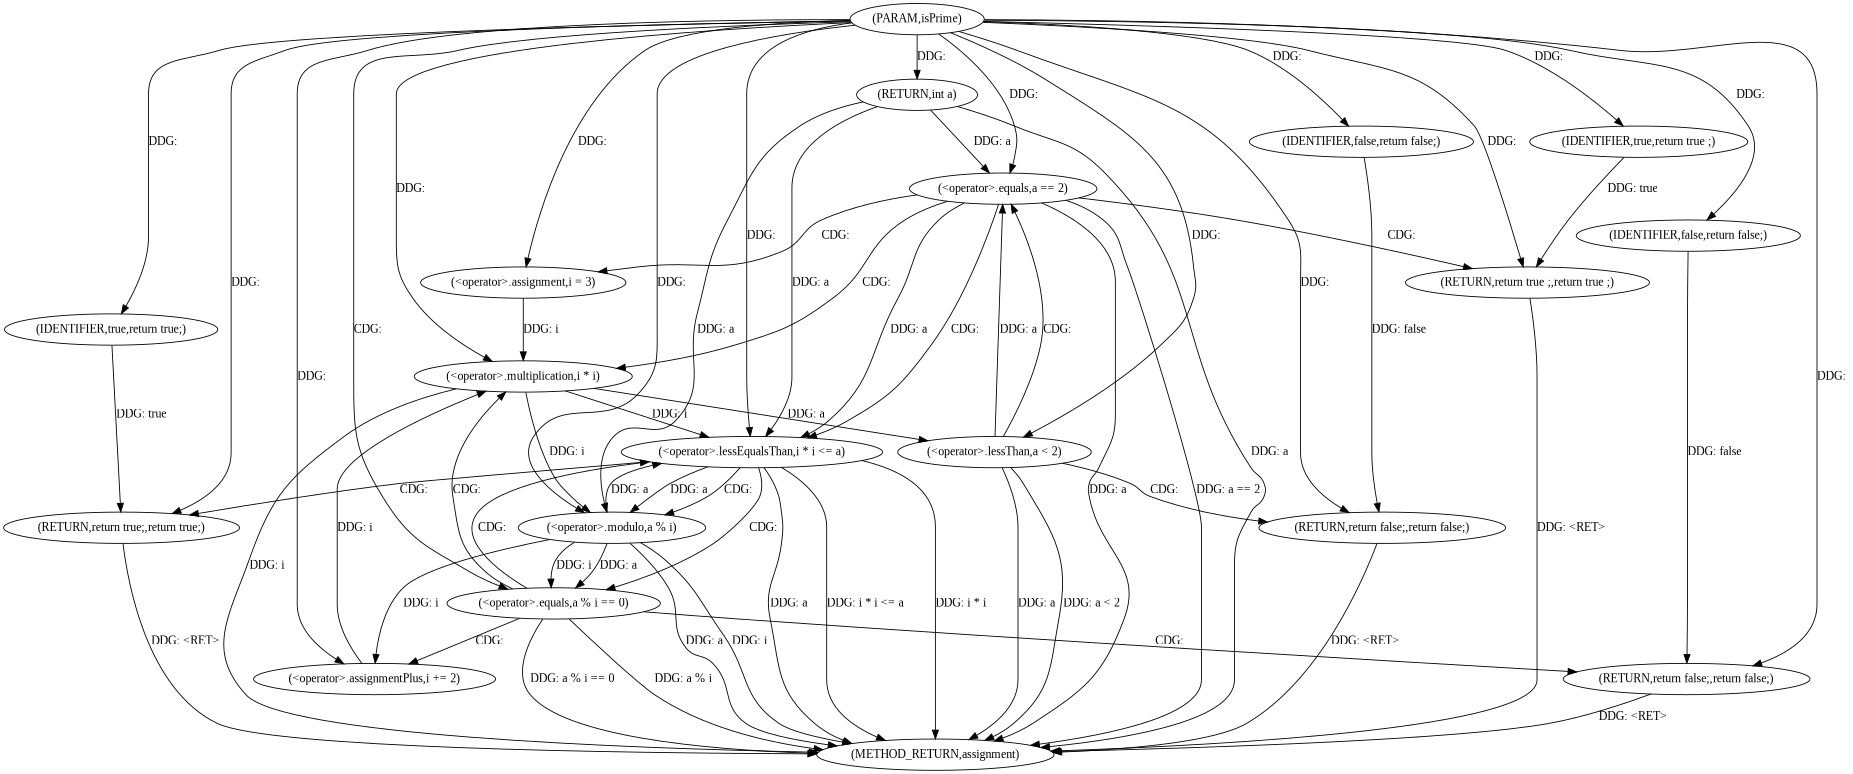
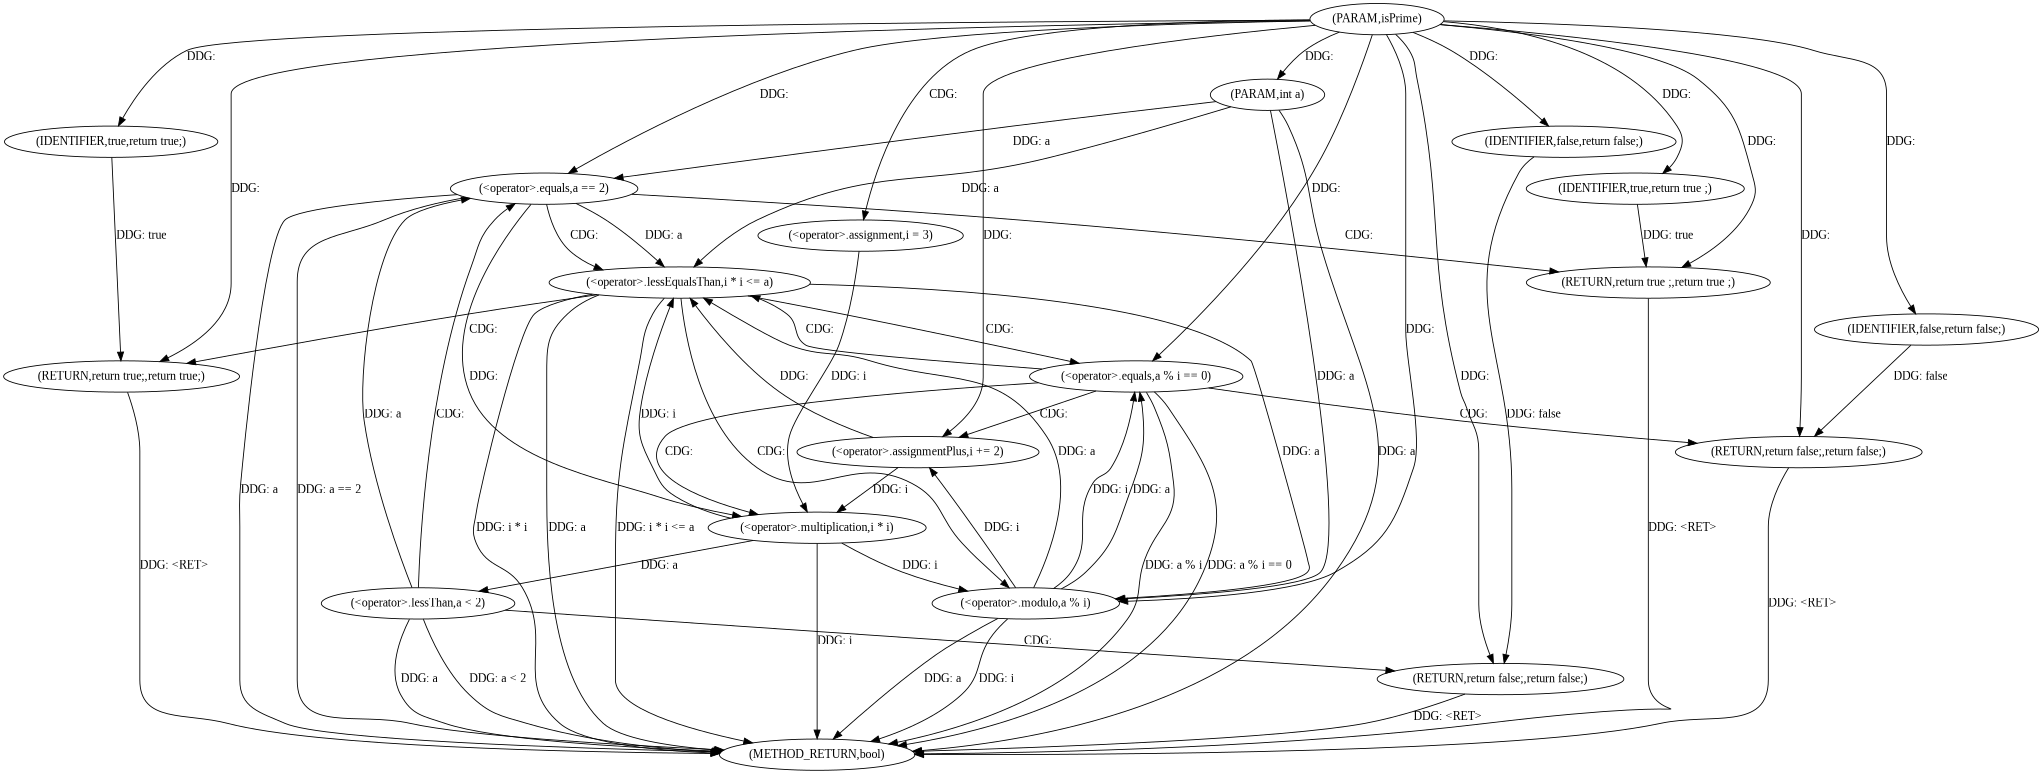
edge "(PARAM,isPrime)" -> "(<operator>.multiplication,i * i)": removed, label "DDG:"
node "(RETURN,int a)": label "(RETURN,int a)" -> "(PARAM,int a)"
edge "(PARAM,isPrime)" -> "(<operator>.assignment,i = 3)": label "DDG: " -> "CDG: "
edge "(PARAM,isPrime)" -> "(<operator>.lessThan,a < 2)": removed, label "DDG:"
edge "(PARAM,isPrime)" -> "(<operator>.lessEqualsThan,i * i <= a)": now "(<operator>.assignmentPlus,i += 2)" -> "(<operator>.lessEqualsThan,i * i <= a)"
edge "(<operator>.equals,a == 2)" -> "(<operator>.assignment,i = 3)": removed, label "CDG:"
edge "(<operator>.equals,a == 2)" -> "(<operator>.multiplication,i * i)": label "CDG: " -> "DDG: "
edge "(PARAM,isPrime)" -> "(<operator>.equals,a % i == 0)": label "CDG: " -> "DDG: "
node "(METHOD_RETURN,assignment)": label "(METHOD_RETURN,assignment)" -> "(METHOD_RETURN,bool)"
